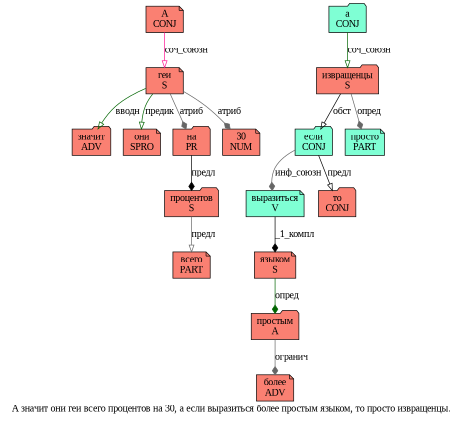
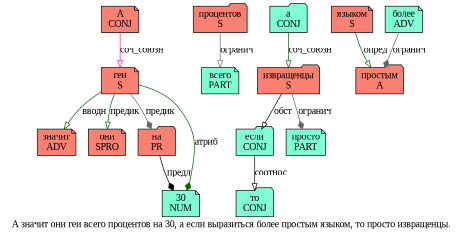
edge "геи S" -> "30 NUM": color gray40 -> darkgreen
edge "геи S" -> "на PR": label "атриб" -> "предик"
edge "извращенцы S" -> "просто PART": label "опред" -> "огранич"
node "значит ADV": shape folder -> note
node "30 NUM": fillcolor salmon -> aquamarine
edge "на PR" -> "процентов S": now "на PR" -> "30 NUM"
edge "если CONJ" -> "то CONJ": label "предл" -> "соотнос"
node "выразиться V": removed
node "то CONJ": fillcolor salmon -> aquamarine
edge "процентов S" -> "всего PART": label "предл" -> "огранич"
node "всего PART": fillcolor salmon -> aquamarine
edge "языком S" -> "простым A": arrowhead diamond -> onormal
edge "простым A" -> "более ADV": reversed
node "более ADV": fillcolor salmon -> aquamarine
